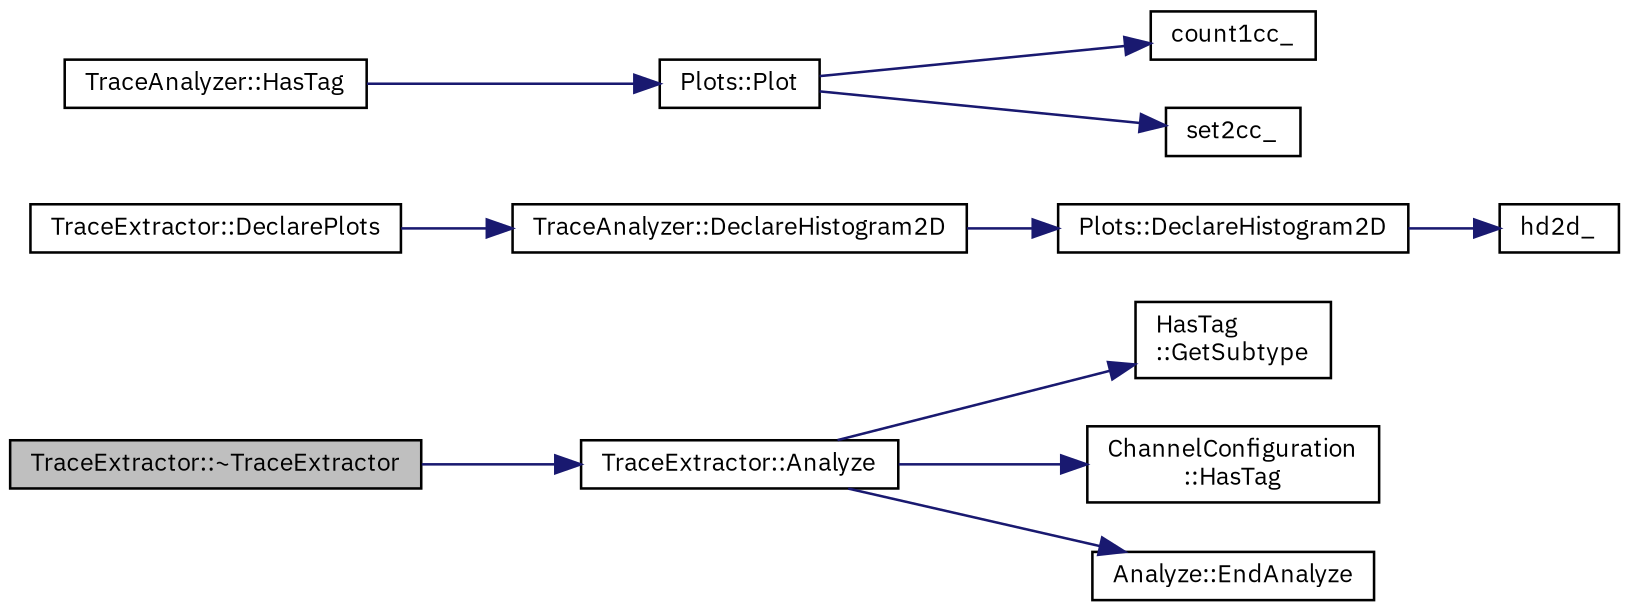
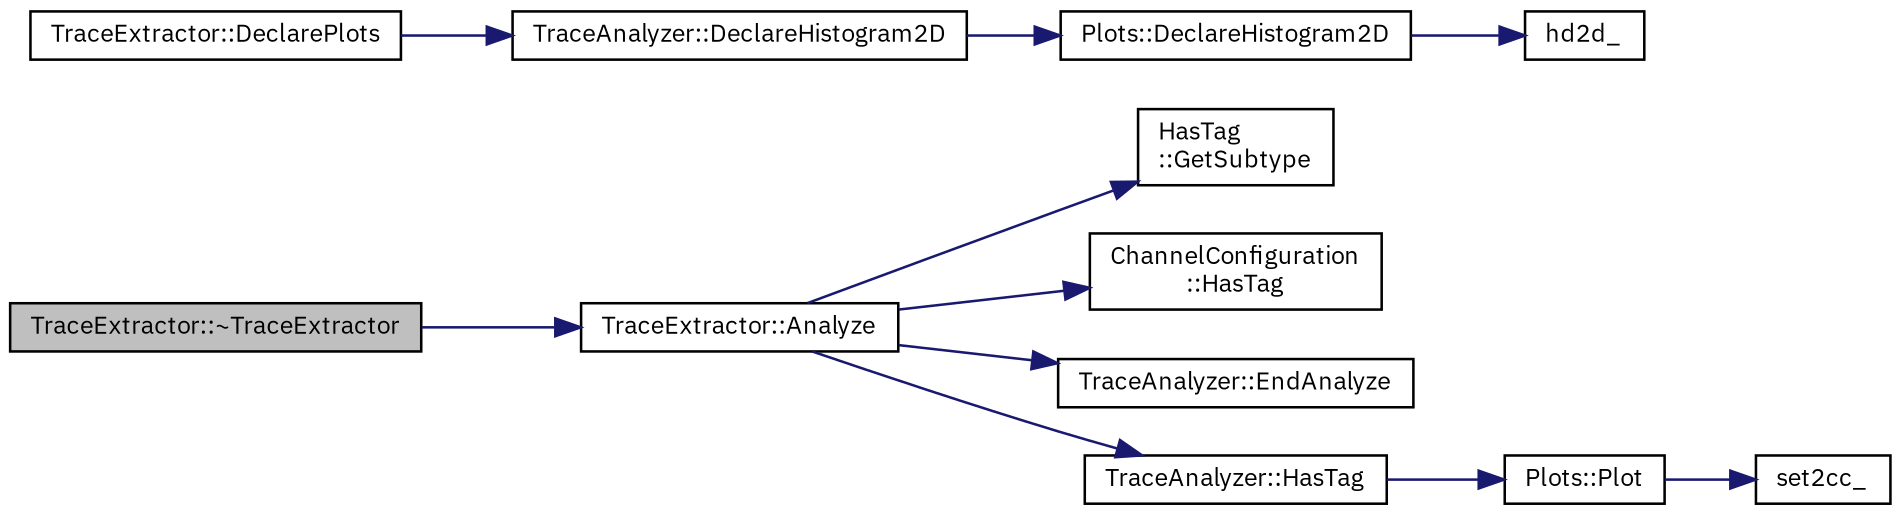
node "count1cc_": removed
edge "TraceExtractor::Analyze" -> "TraceAnalyzer::HasTag": added
node "Analyze::EndAnalyze": label "Analyze::EndAnalyze" -> "TraceAnalyzer::EndAnalyze"
